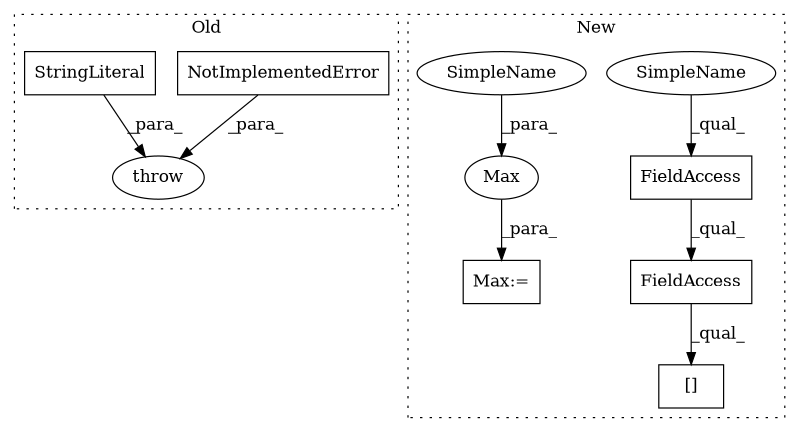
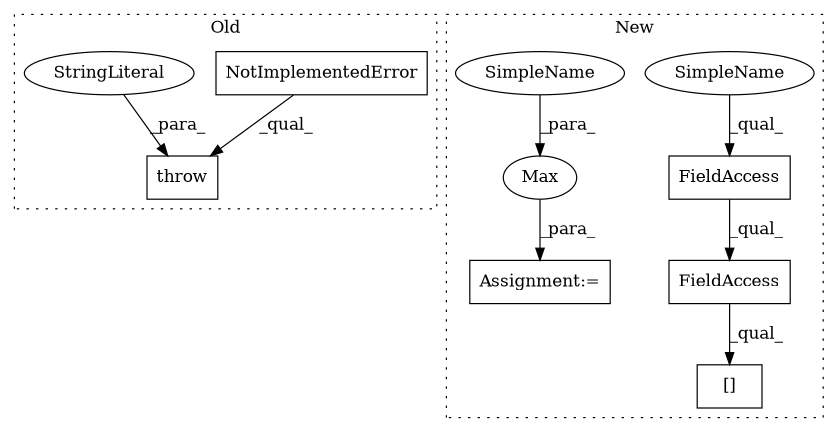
node "StringLiteral": shape box -> ellipse
edge "NotImplementedError" -> "throw": label "_para_" -> "_qual_"
node "throw": shape ellipse -> box
node "Max:=": label "Max:=" -> "Assignment:="
